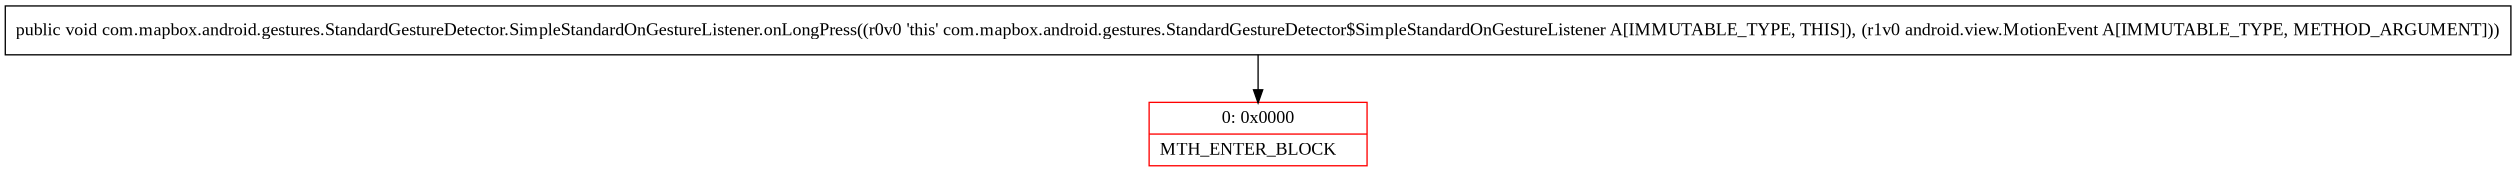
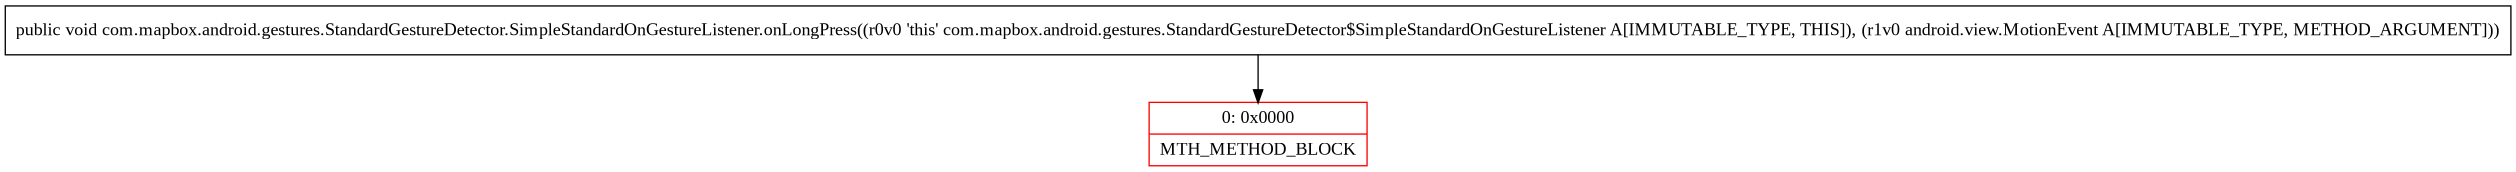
node "0: 0x0000": text "MTH_ENTER_BLOCK" -> "MTH_METHOD_BLOCK"
